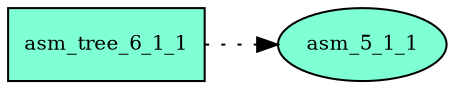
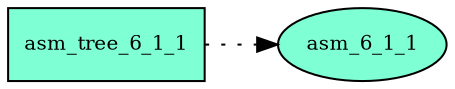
node "asm_5_1_1": label "asm_5_1_1" -> "asm_6_1_1"
